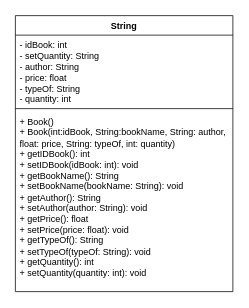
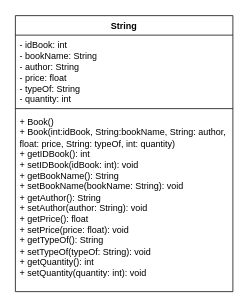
node "- idBook: int - setQuantity: String - author: String - price: float - typeOf: String - quantity: int": label "- idBook: int - setQuantity: String - author: String - price: float - typeOf: String - quantity: int" -> "- idBook: int - bookName: String - author: String - price: float - typeOf: String - quantity: int"
